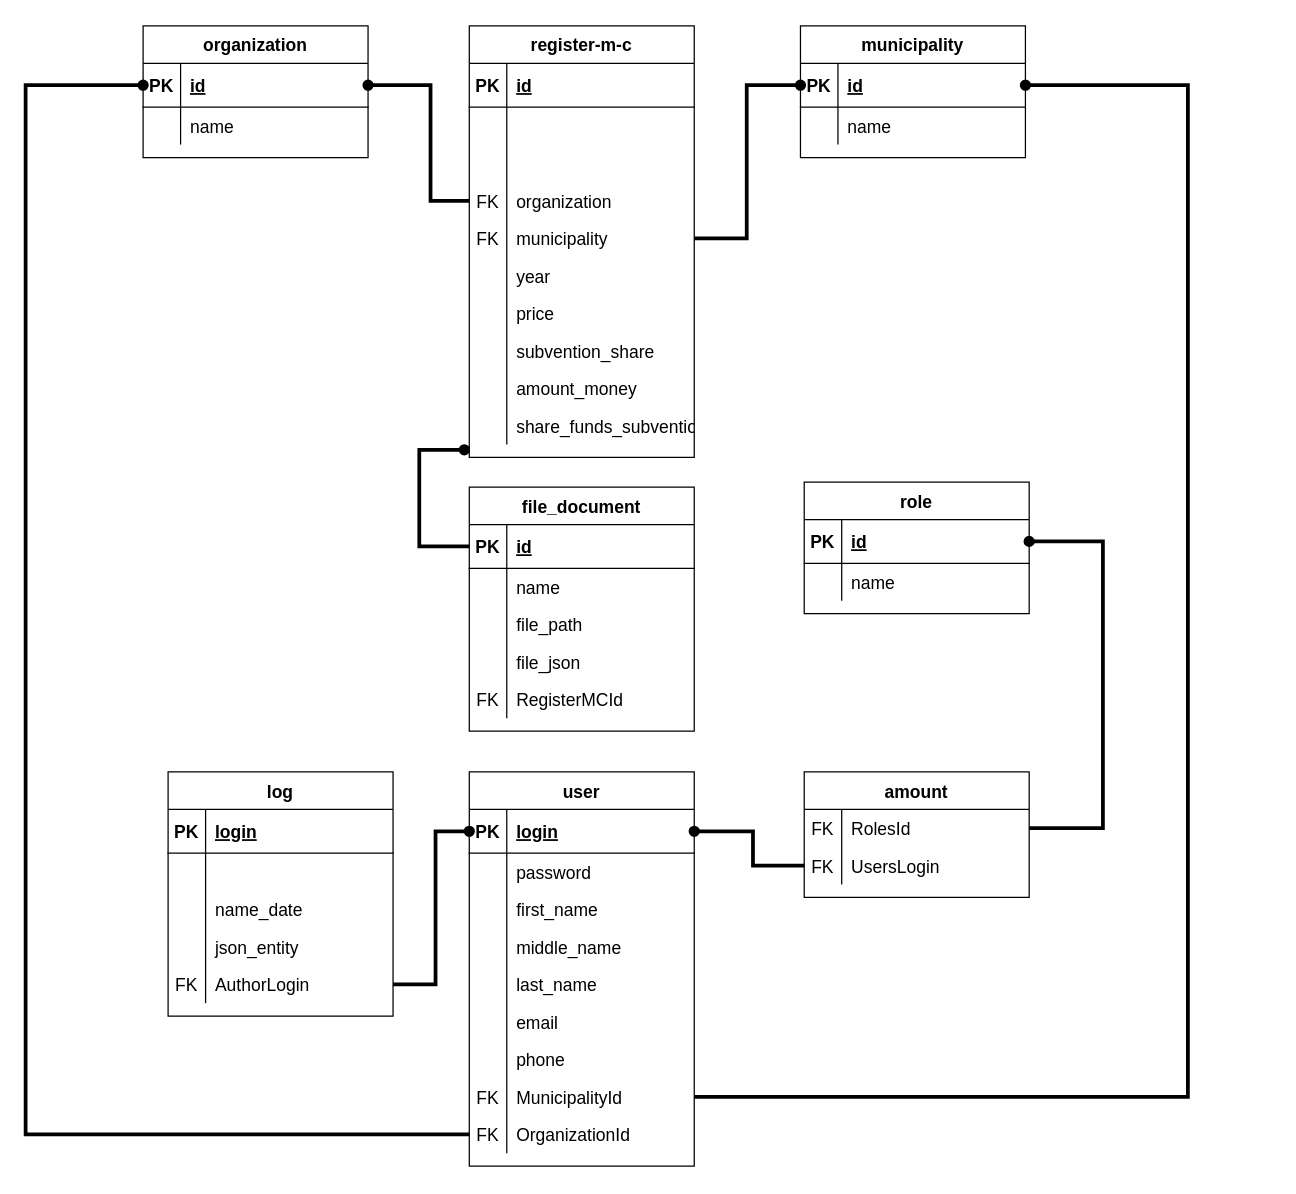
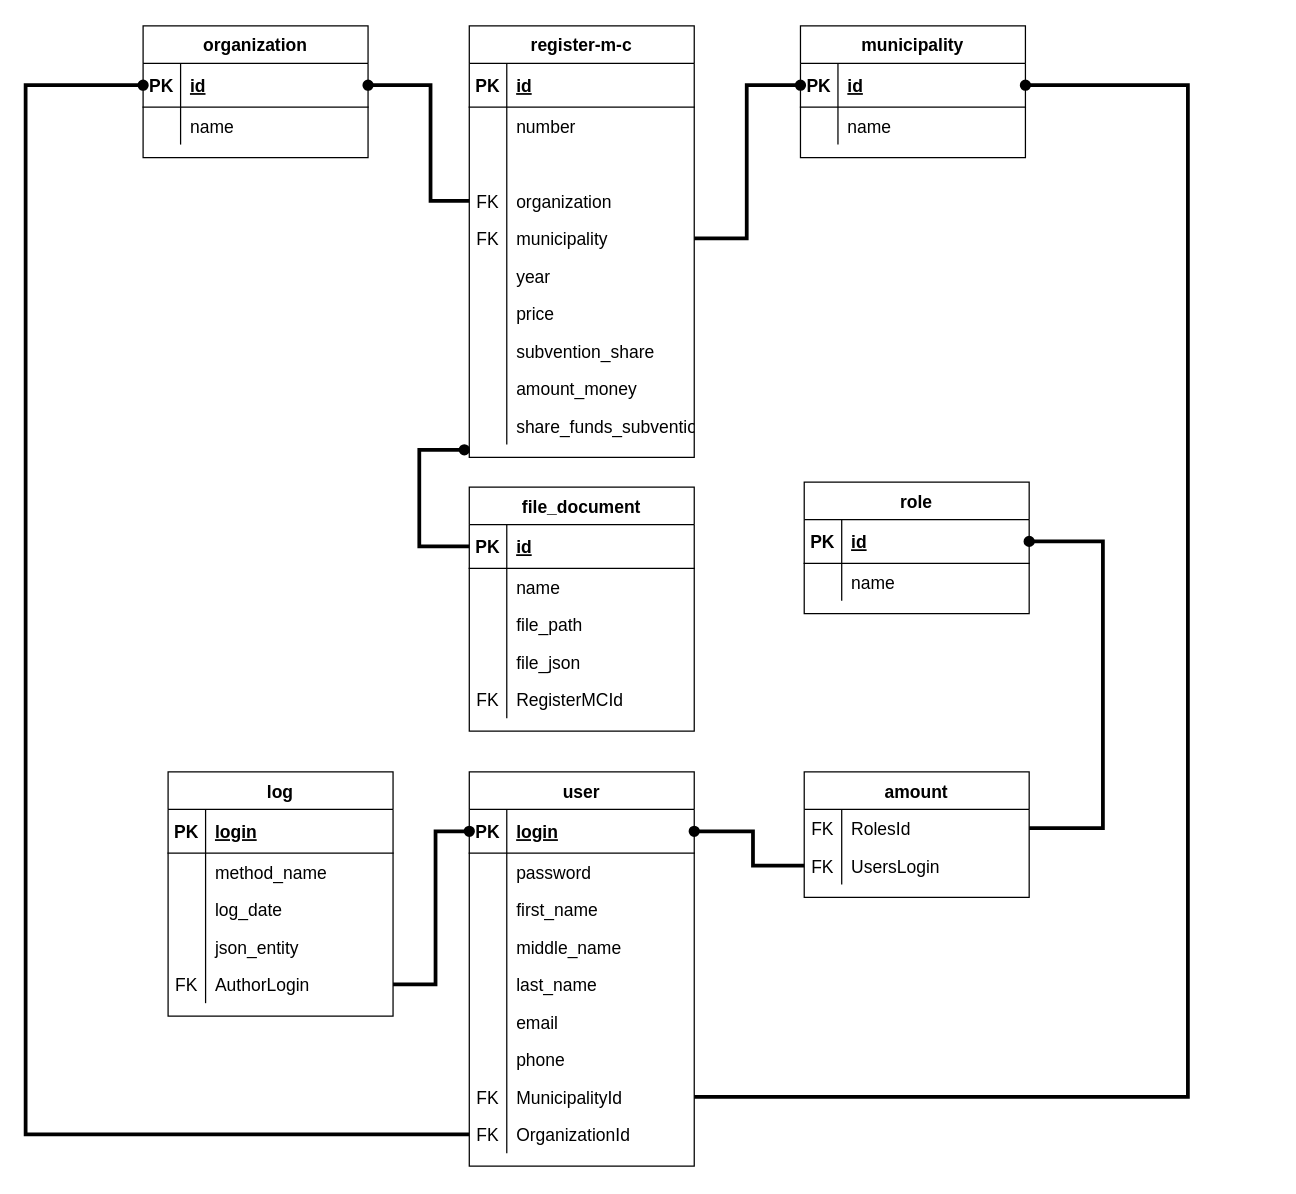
node "number": added
node "method_name": added
node "name_date": label "name_date" -> "log_date"
